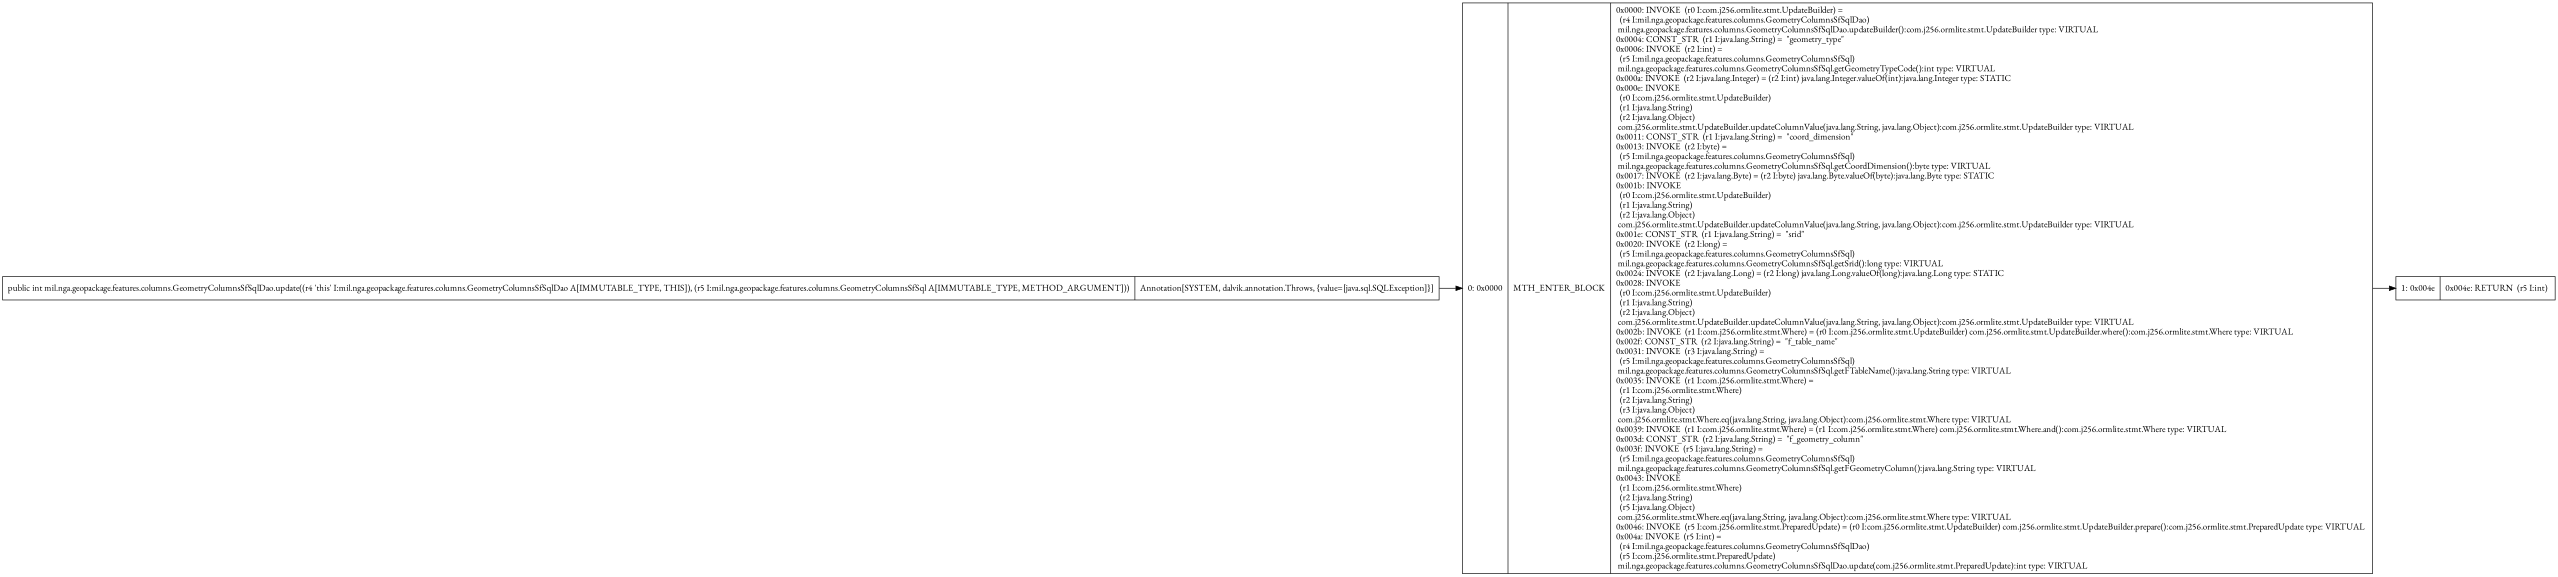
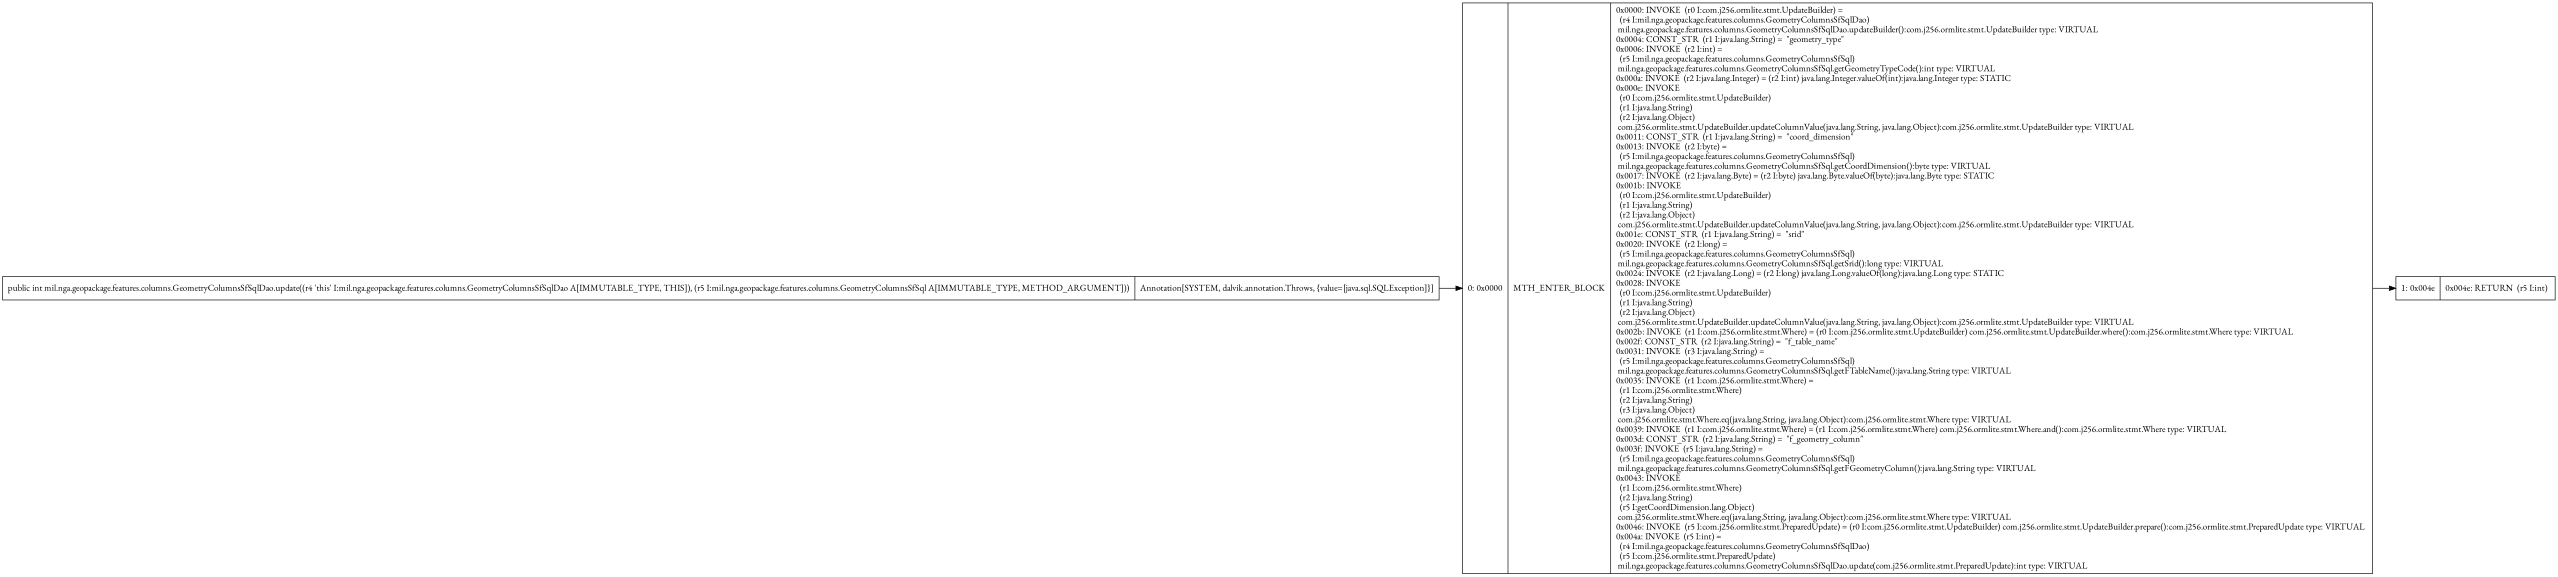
node "0: 0x0000": text "(r5 I:java.lang.Object)" -> "(r5 I:getCoordDimension.lang.Object)"
